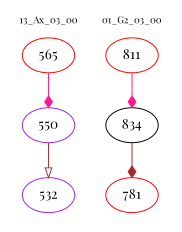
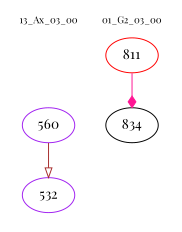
node "565": removed
node "550": label "550" -> "560"
node "781": removed
